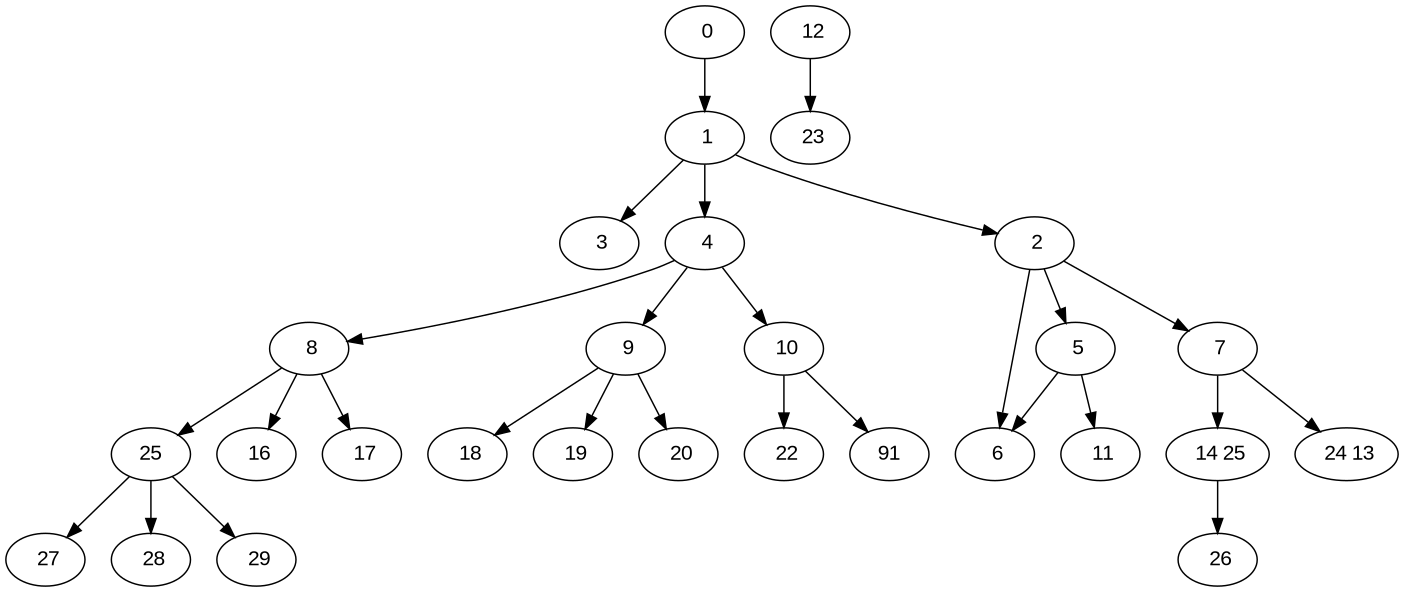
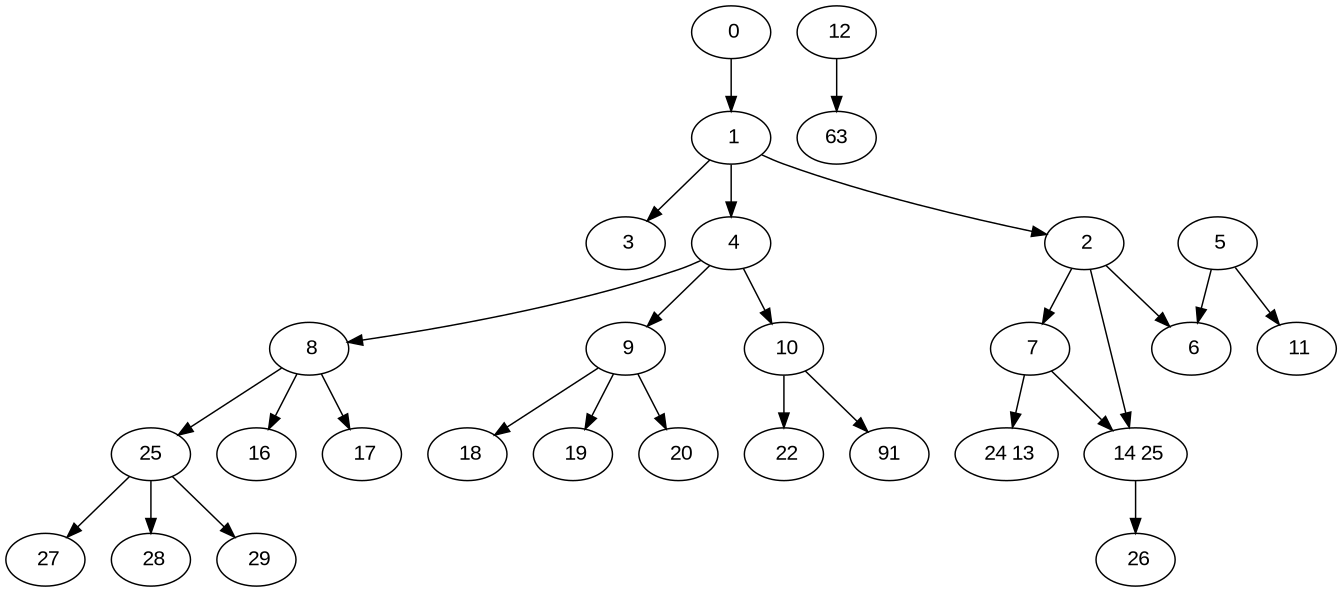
node "23": label "23" -> "63"
edge "2" -> "5": now "2" -> "14 25"
